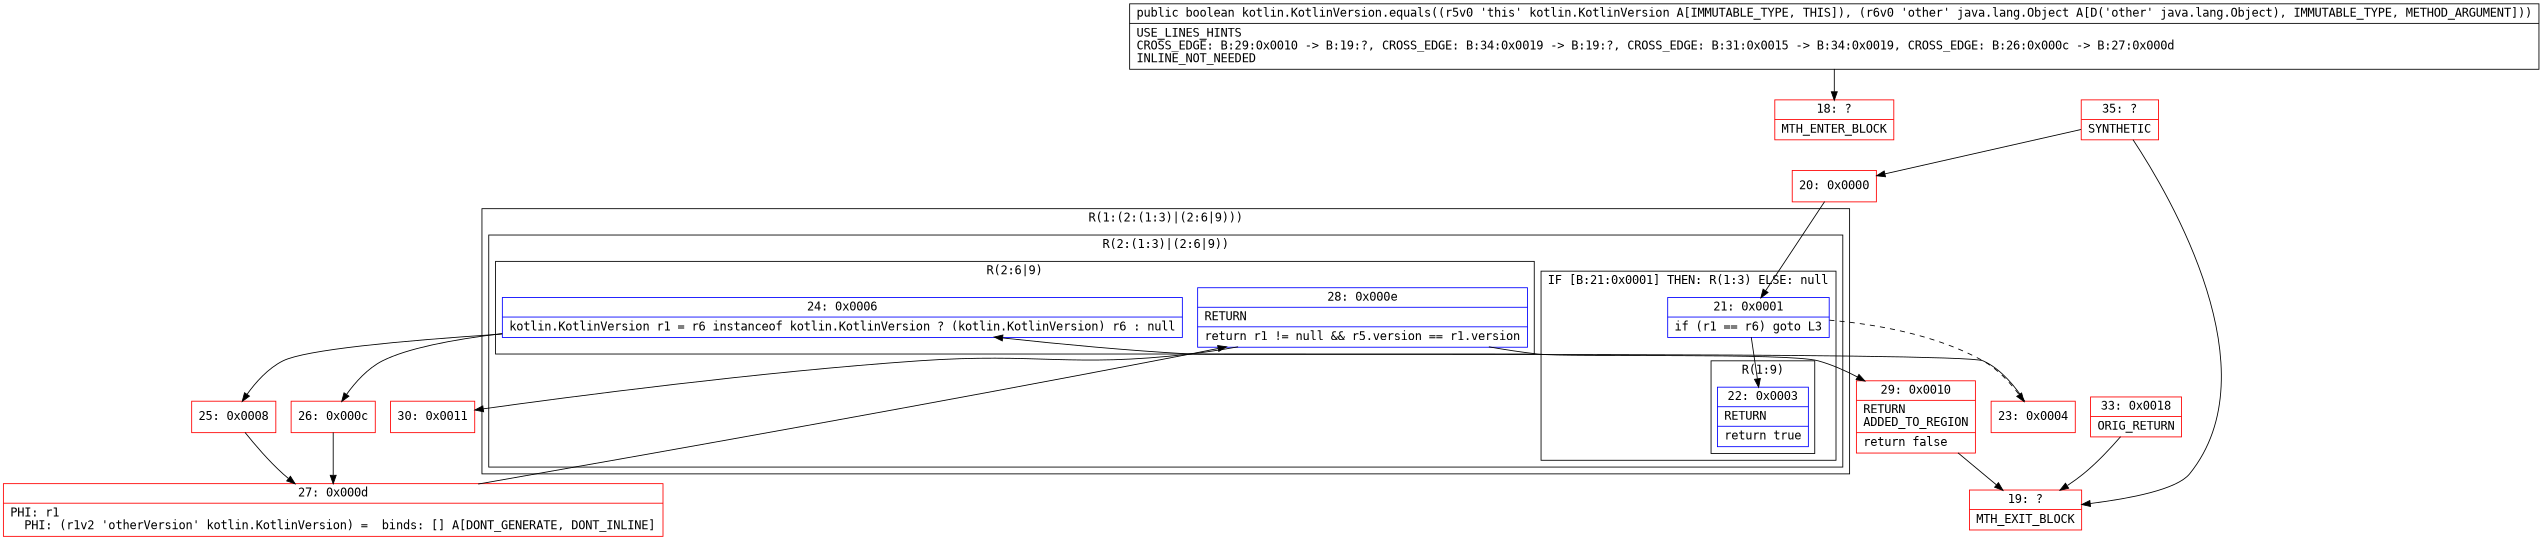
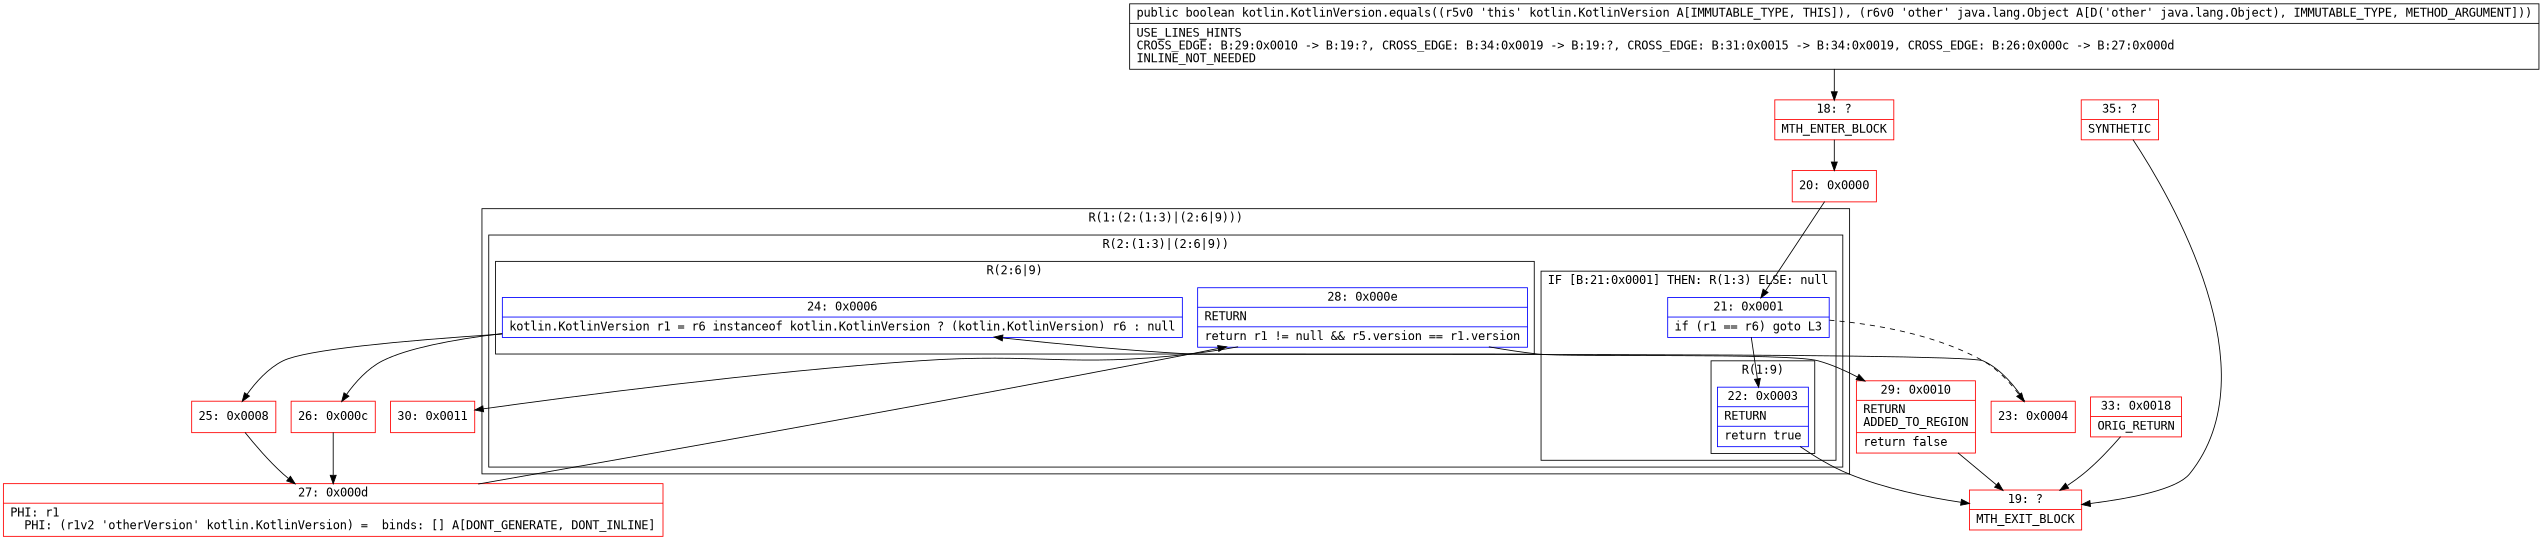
edge "35: ?" -> "20: 0x0000": now "18: ?" -> "20: 0x0000"
edge "22: 0x0003" -> "19: ?": added
